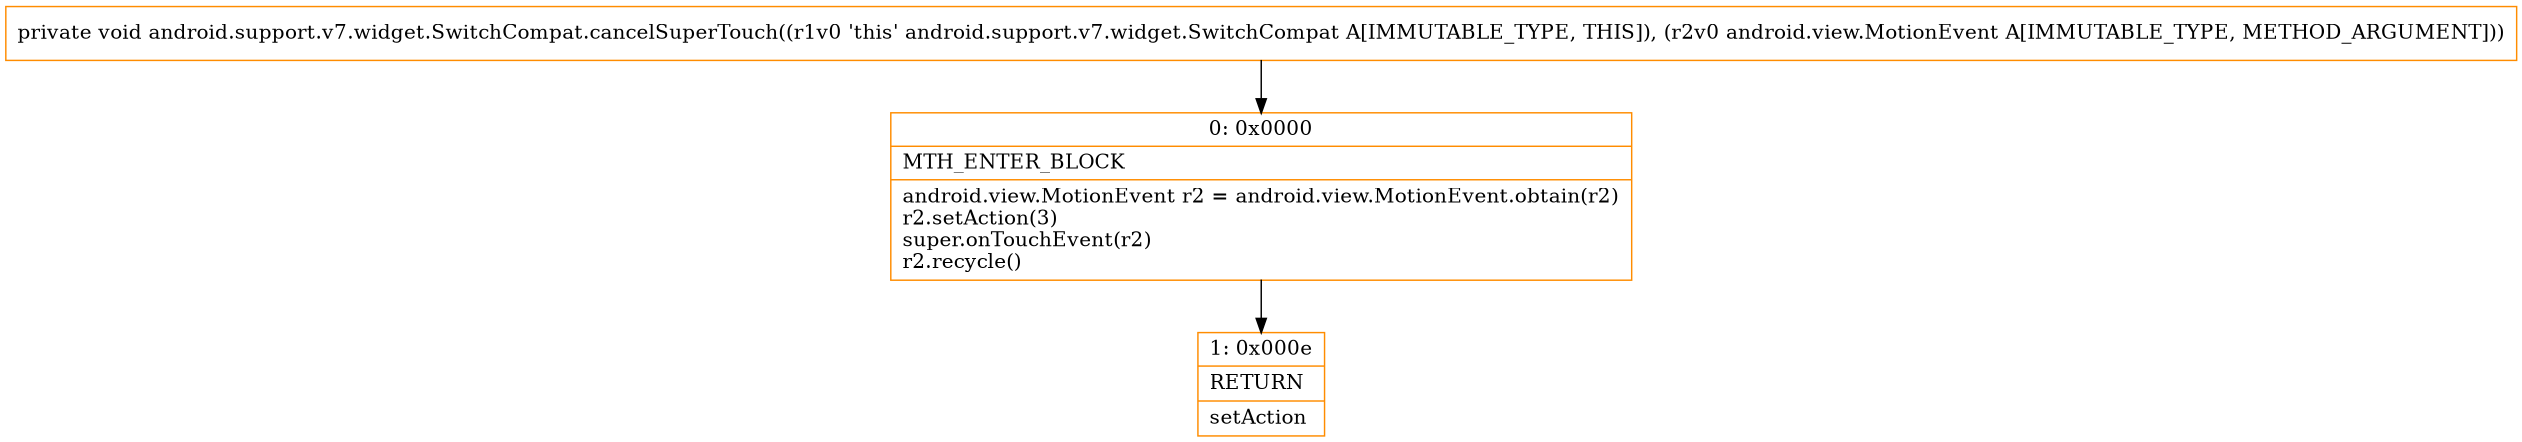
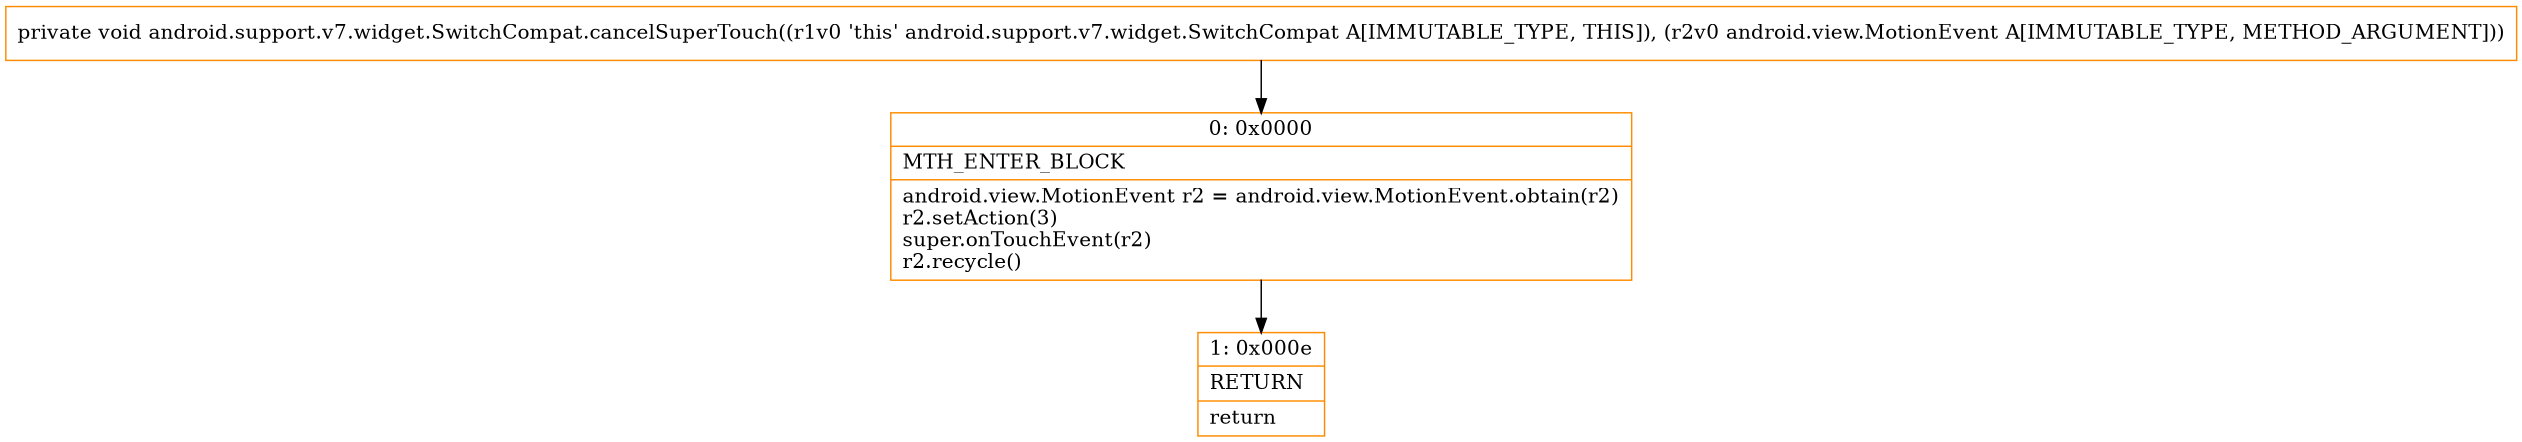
node "1: 0x000e": text "setAction" -> "return"
